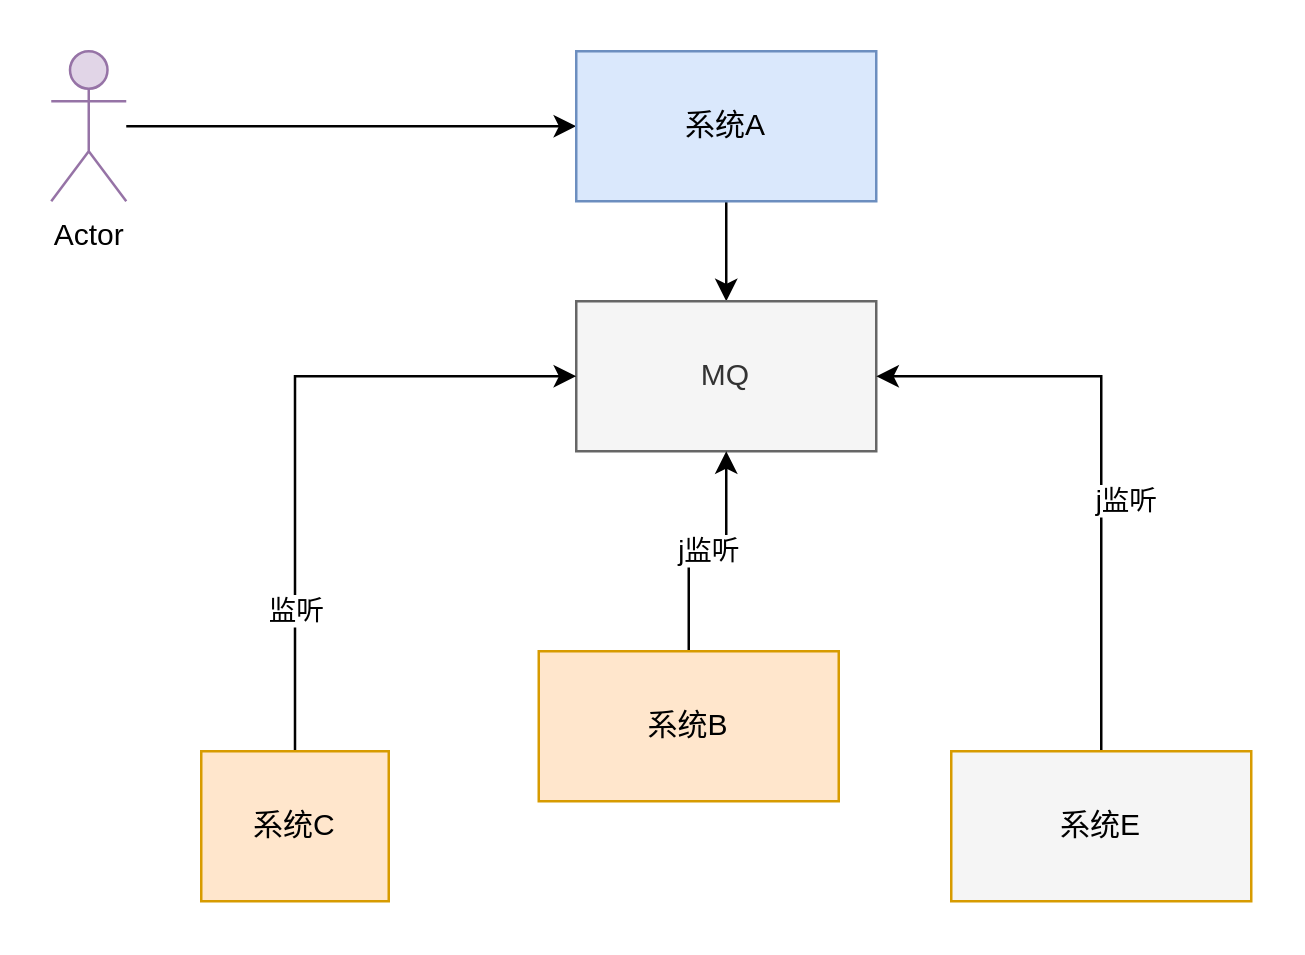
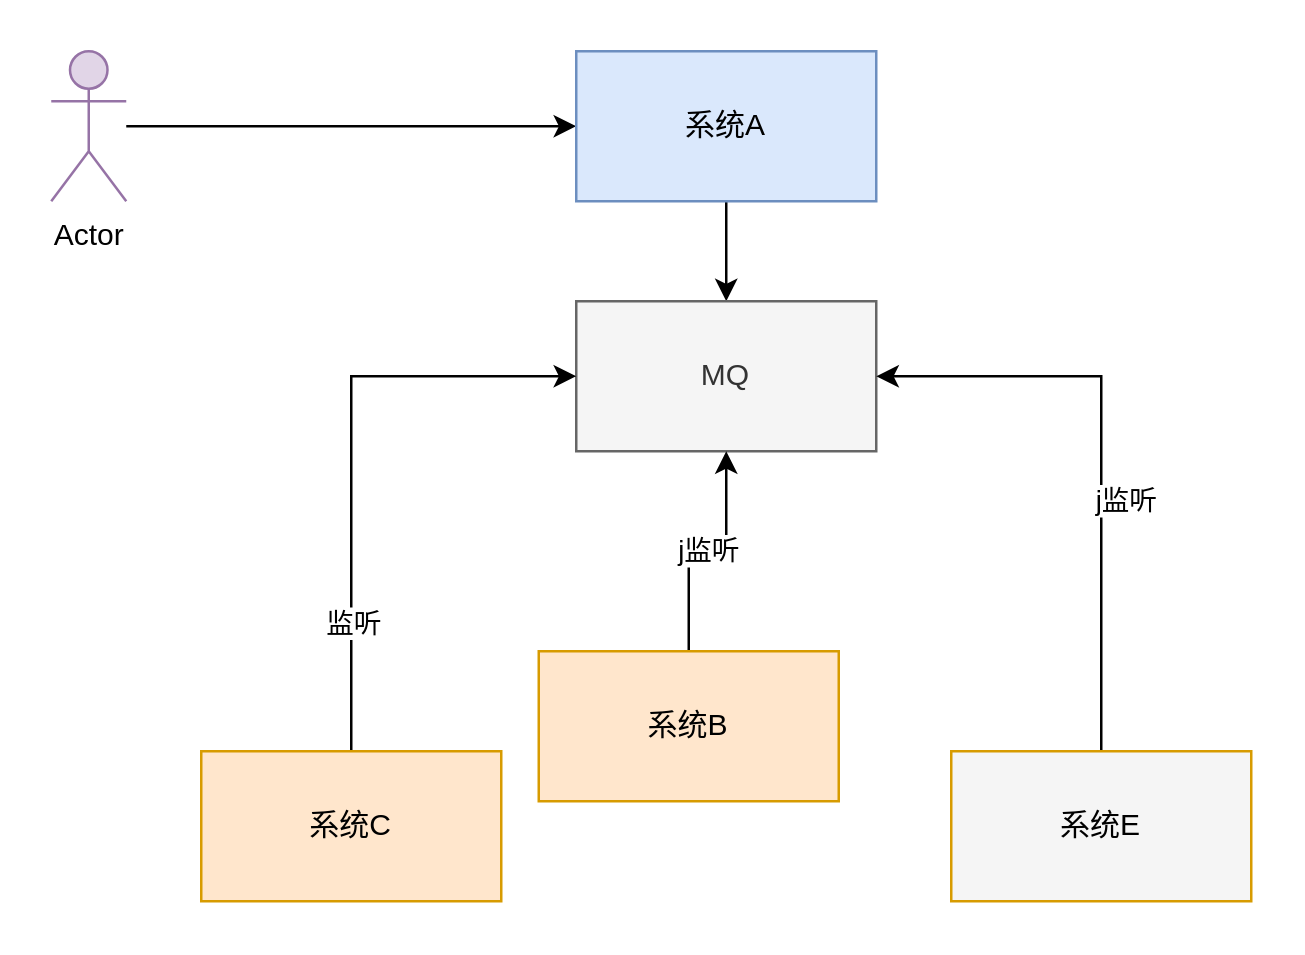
node "系统C": size 188x150 -> 300x150
